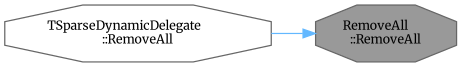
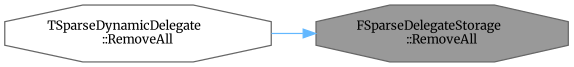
node "RemoveAll ::RemoveAll": label "RemoveAll ::RemoveAll" -> "FSparseDelegateStorage ::RemoveAll"
